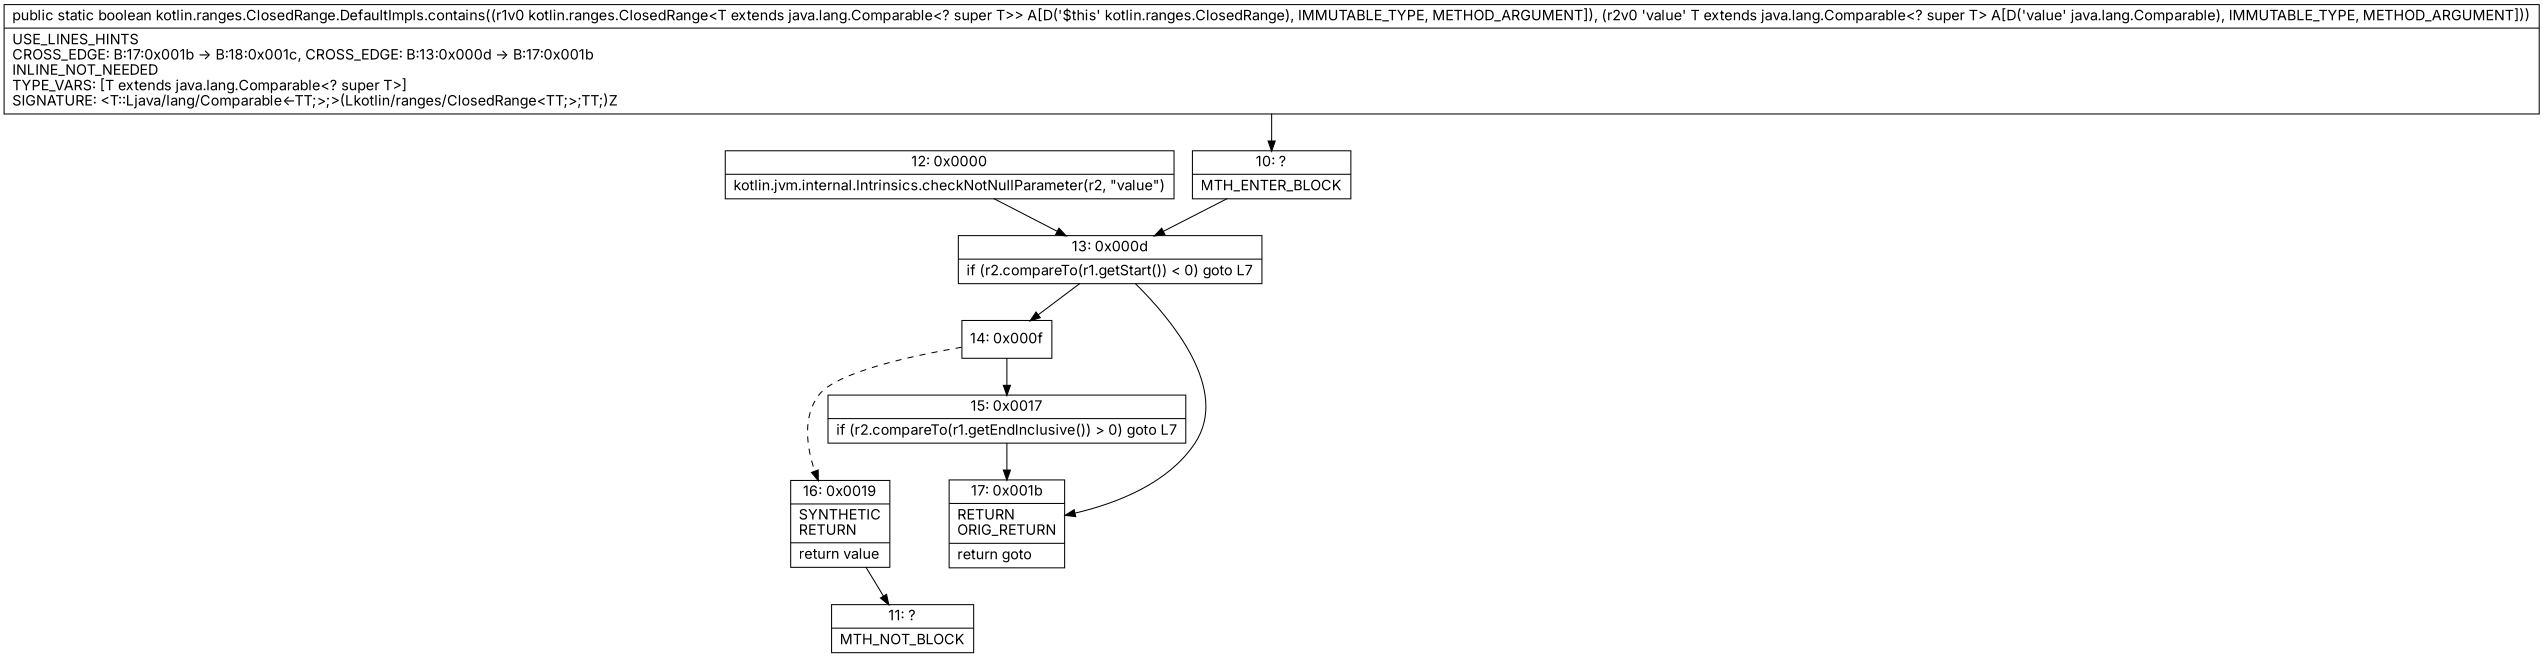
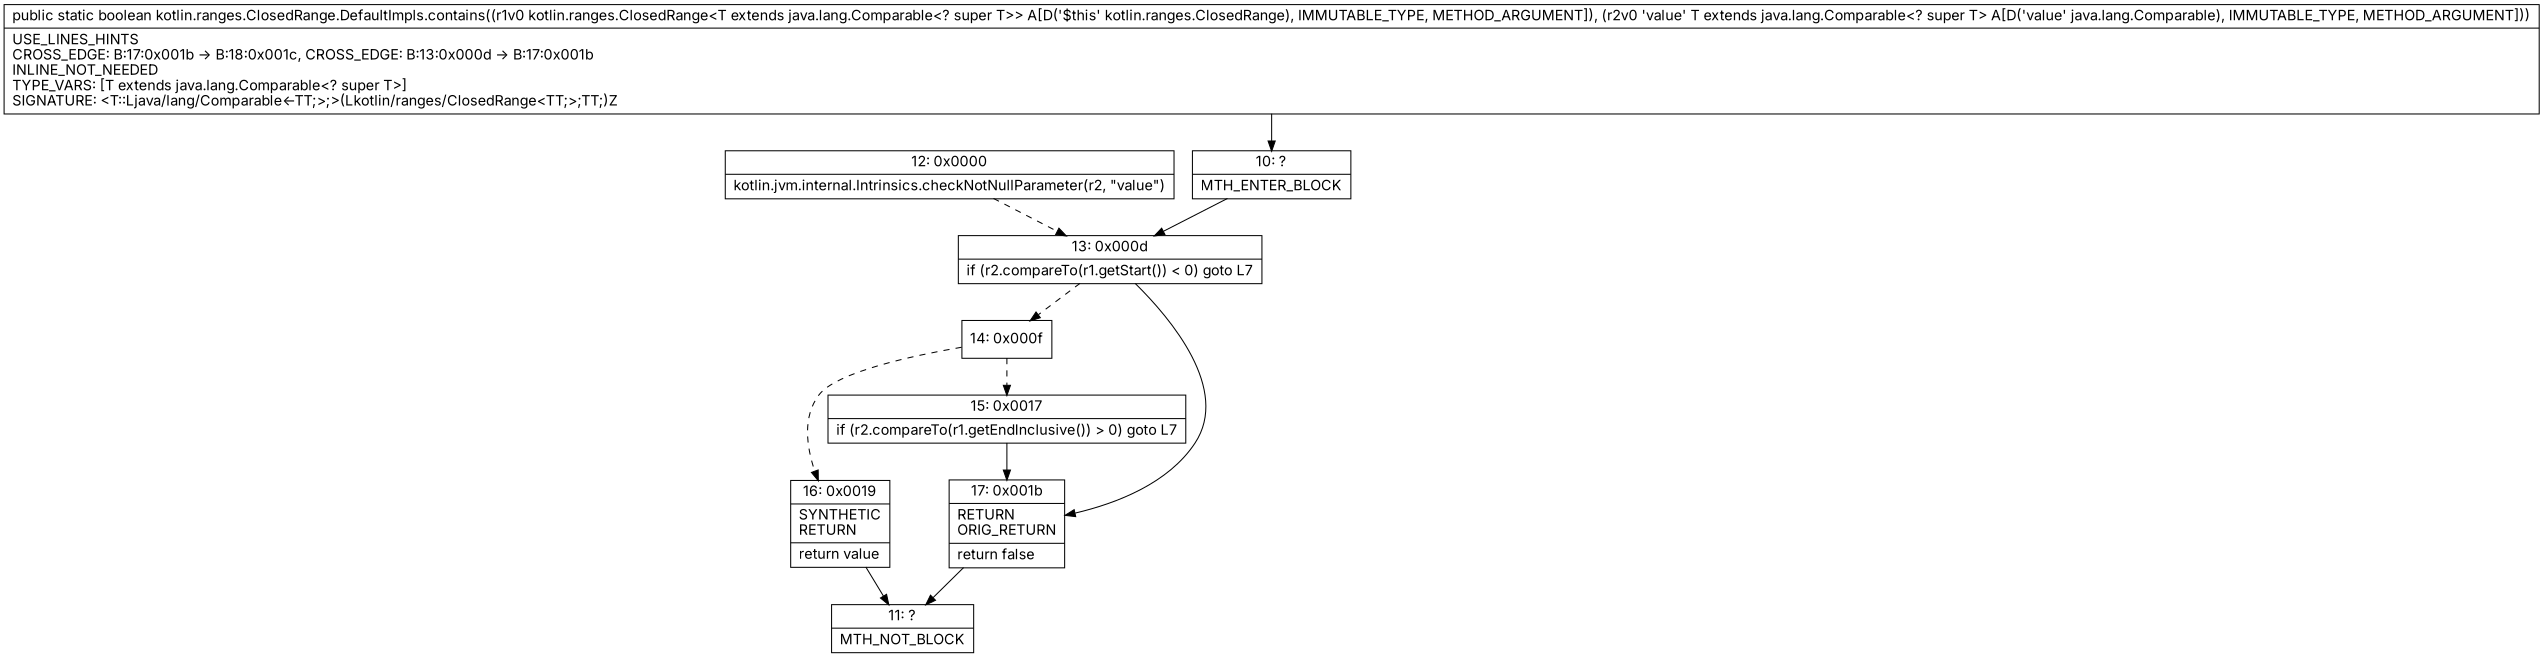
edge "12: 0x0000" -> "13: 0x000d": style solid -> dashed
edge "13: 0x000d" -> "14: 0x000f": style solid -> dashed
edge "14: 0x000f" -> "15: 0x0017": style solid -> dashed
node "17: 0x001b": text "return goto" -> "return false"
edge "17: 0x001b" -> "11: ?": added
